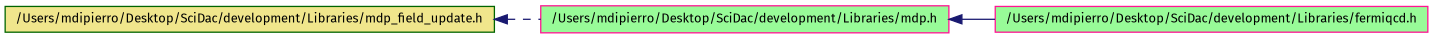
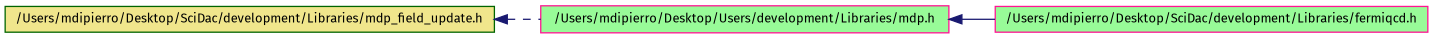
node "/Users/mdipierro/Desktop/SciDac/development/Libraries/mdp.h": label "/Users/mdipierro/Desktop/SciDac/development/Libraries/mdp.h" -> "/Users/mdipierro/Desktop/Users/development/Libraries/mdp.h"
